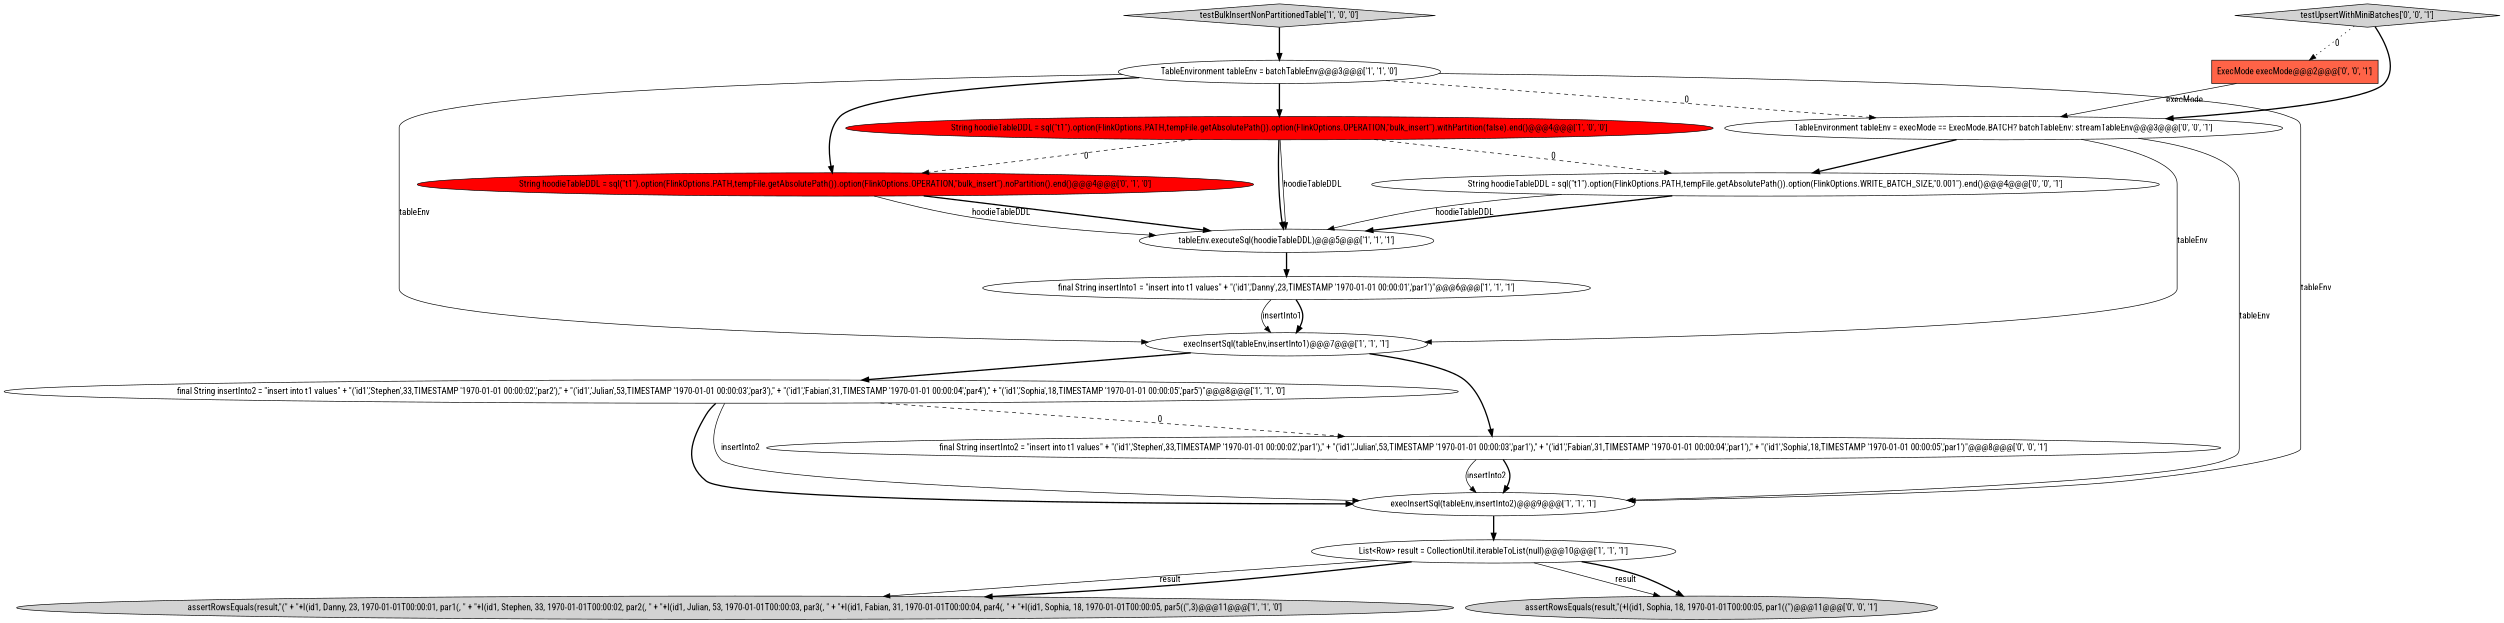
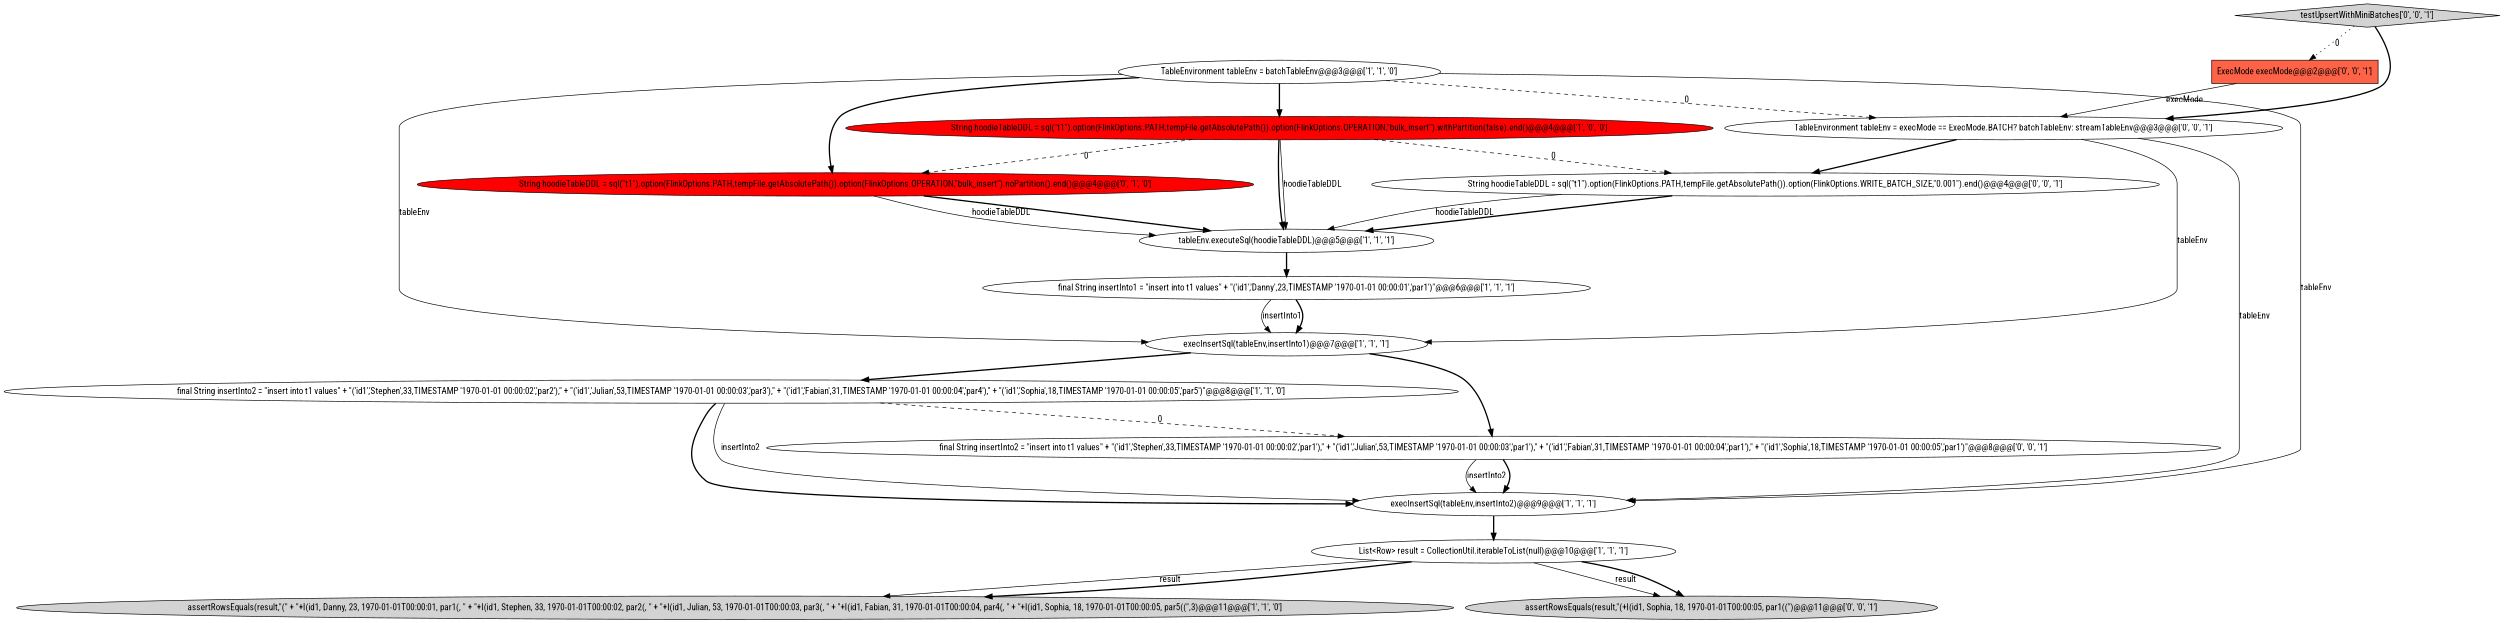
node "testBulkInsertNonPartitionedTable['1', '0', '0']": removed
